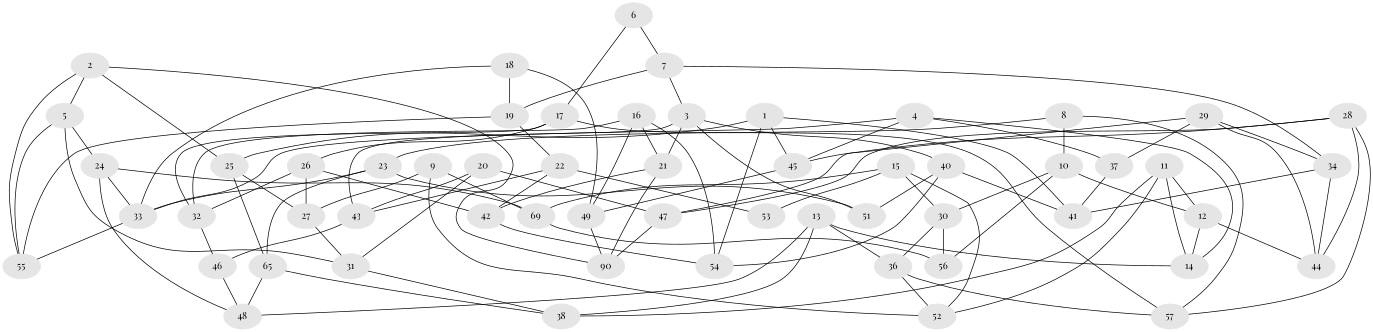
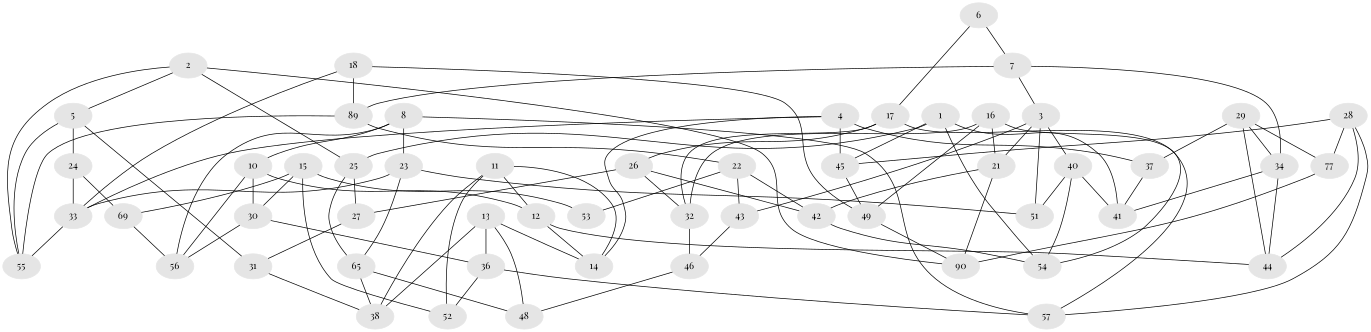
node "19": label "19" -> "89"
edge "8" -- "56": added
node "9": removed
node "20": removed
node "47": label "47" -> "77"
edge "24" -- "48": removed
